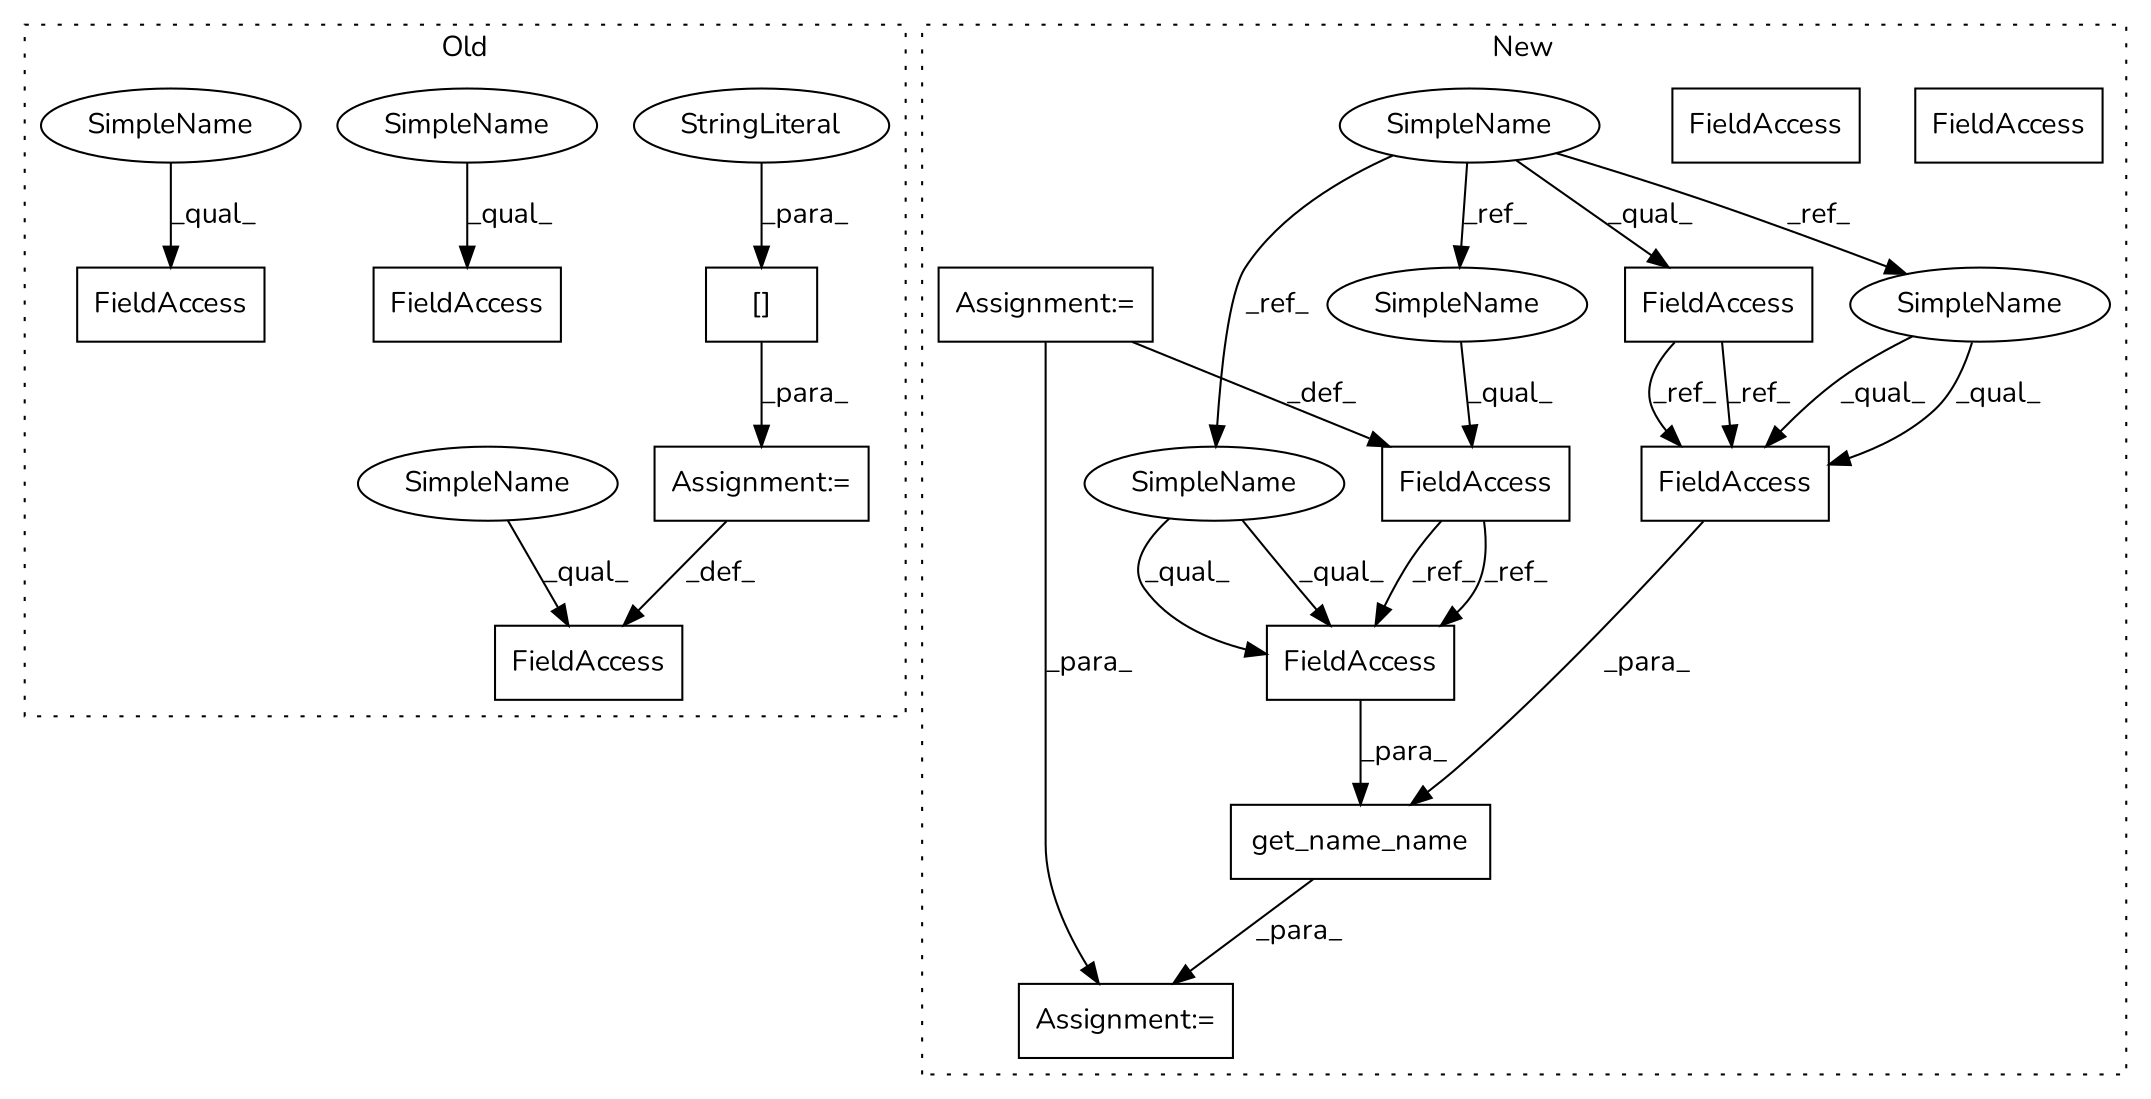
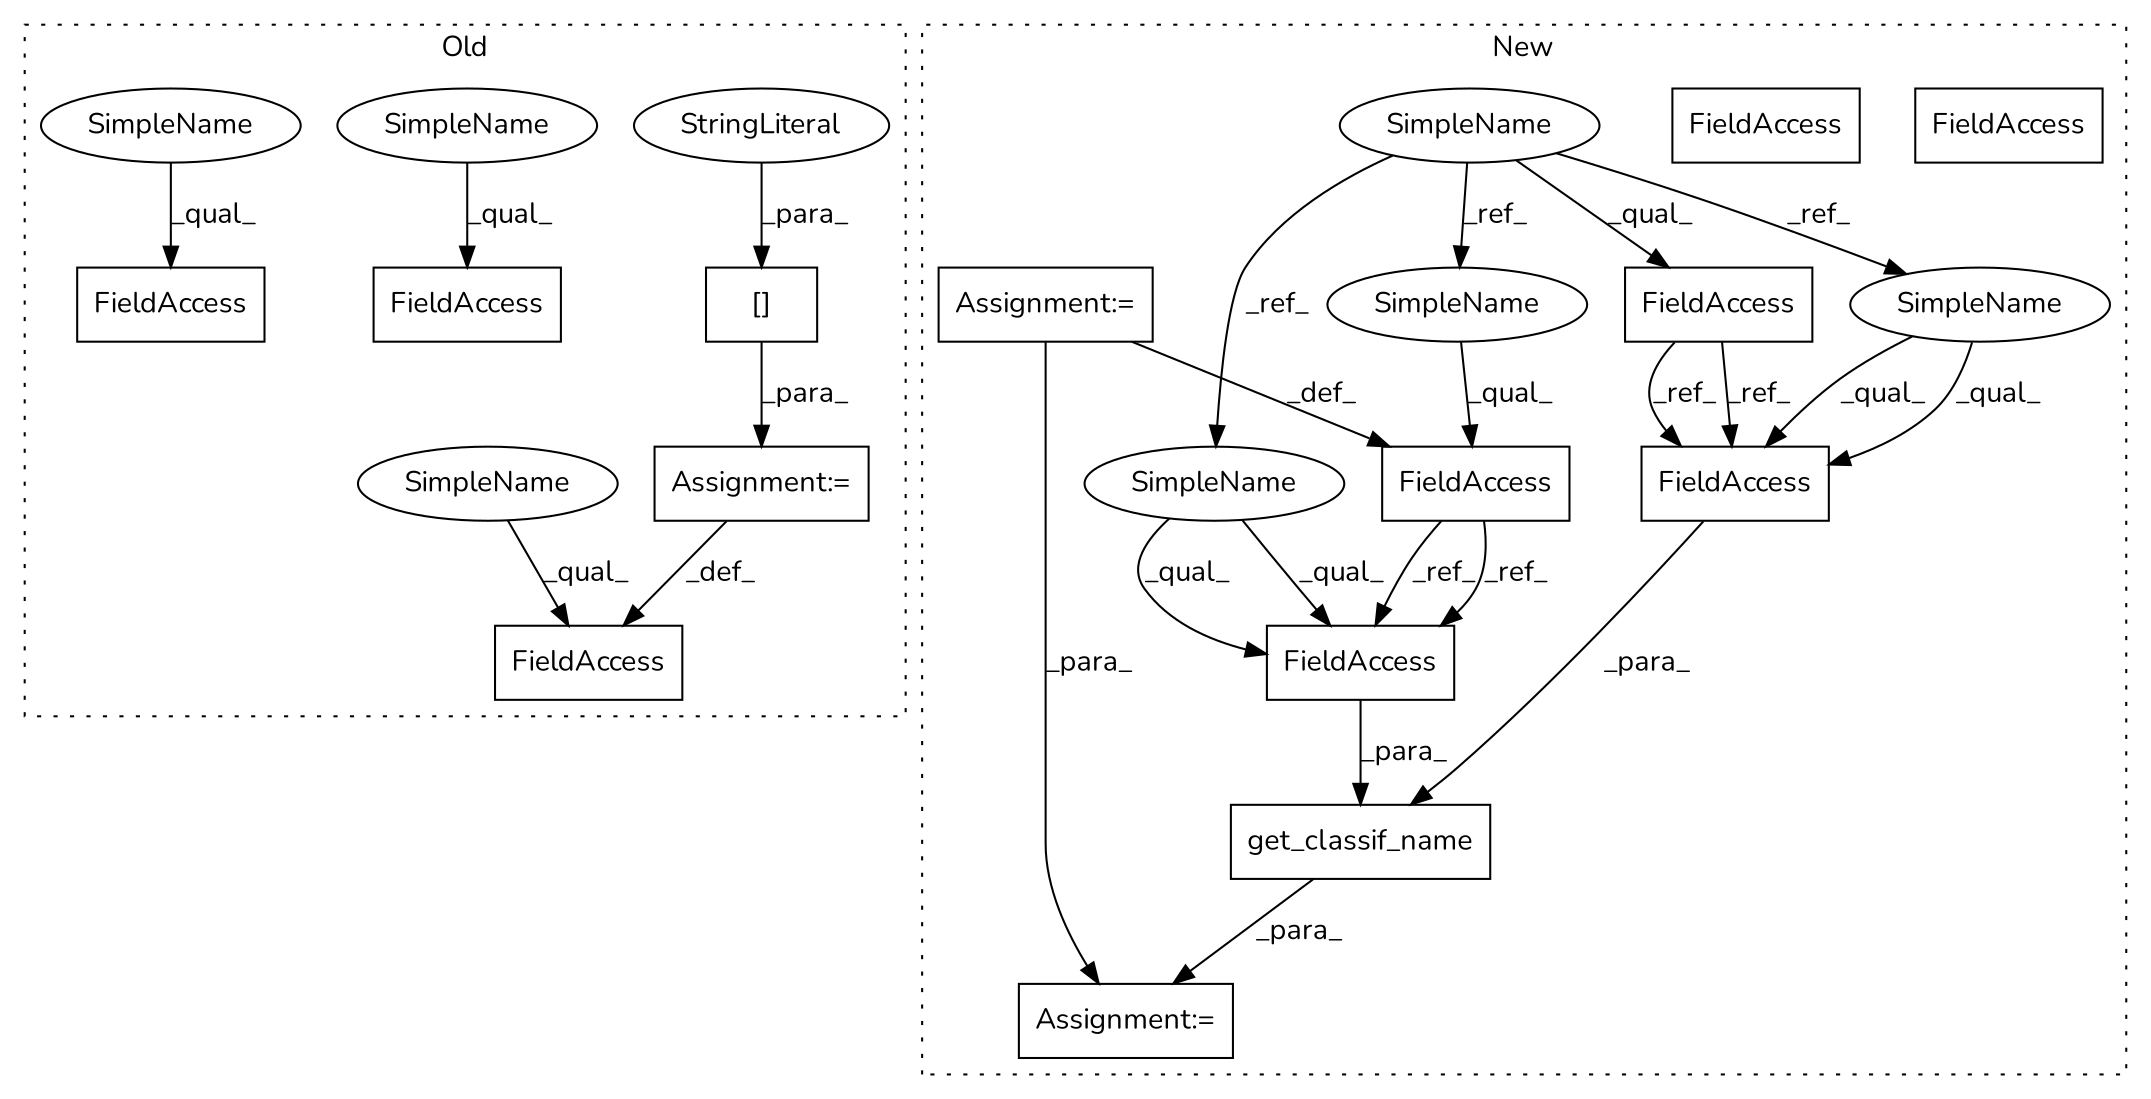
node "get_name_name": label "get_name_name" -> "get_classif_name"
